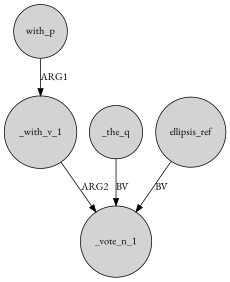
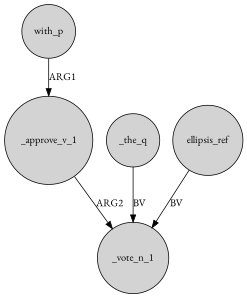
node "_with_v_1": label "_with_v_1" -> "_approve_v_1"
